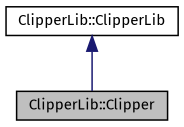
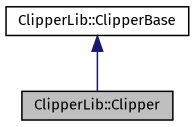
node "ClipperLib::ClipperLib": label "ClipperLib::ClipperLib" -> "ClipperLib::ClipperBase"
